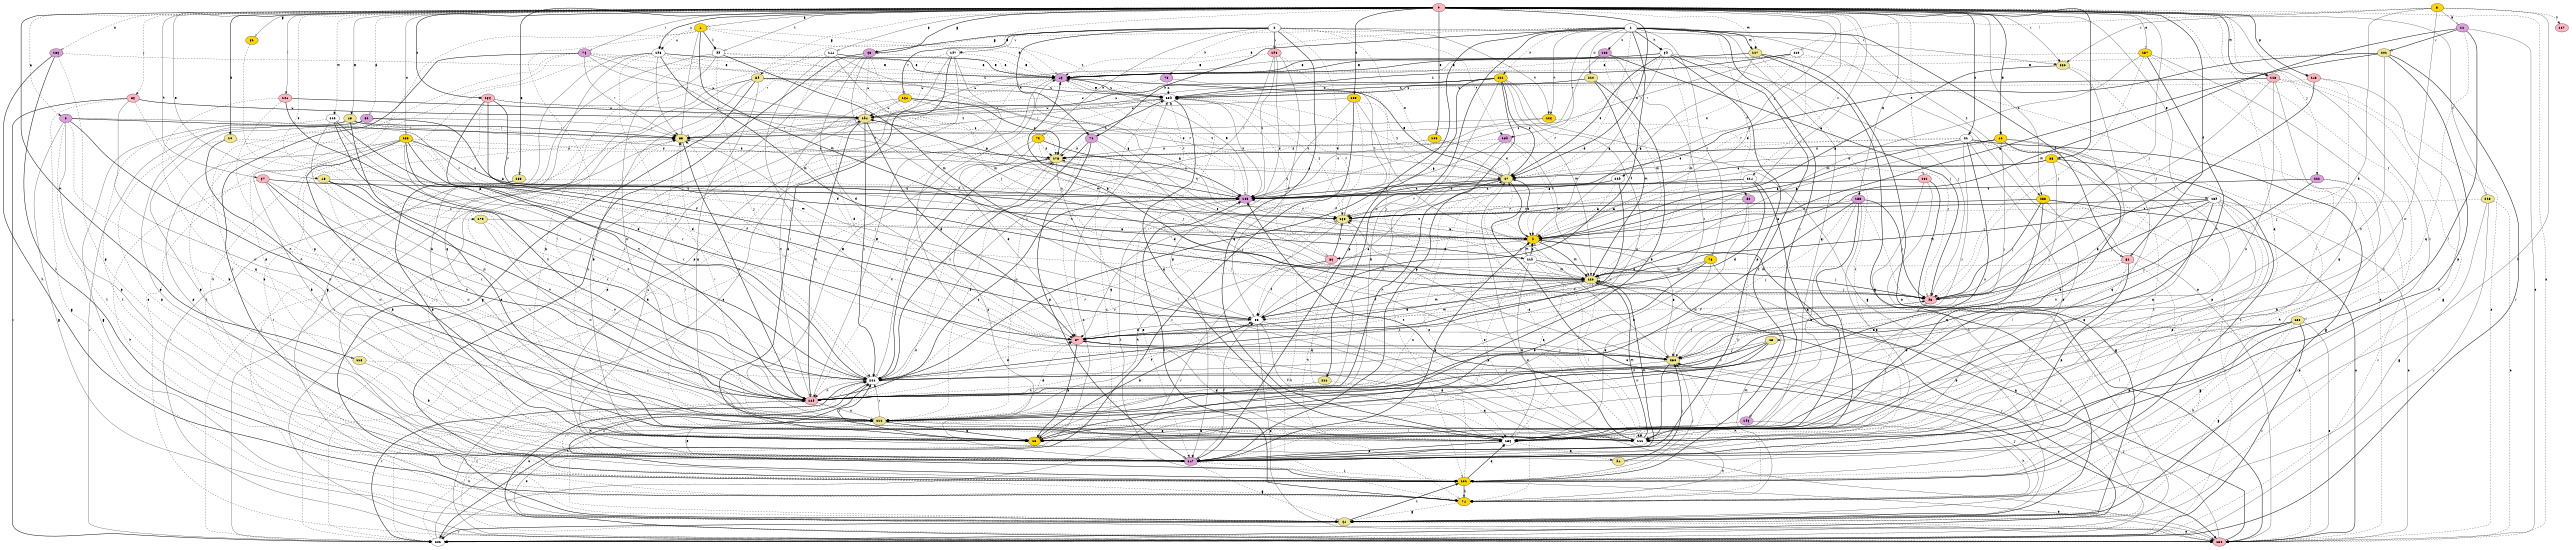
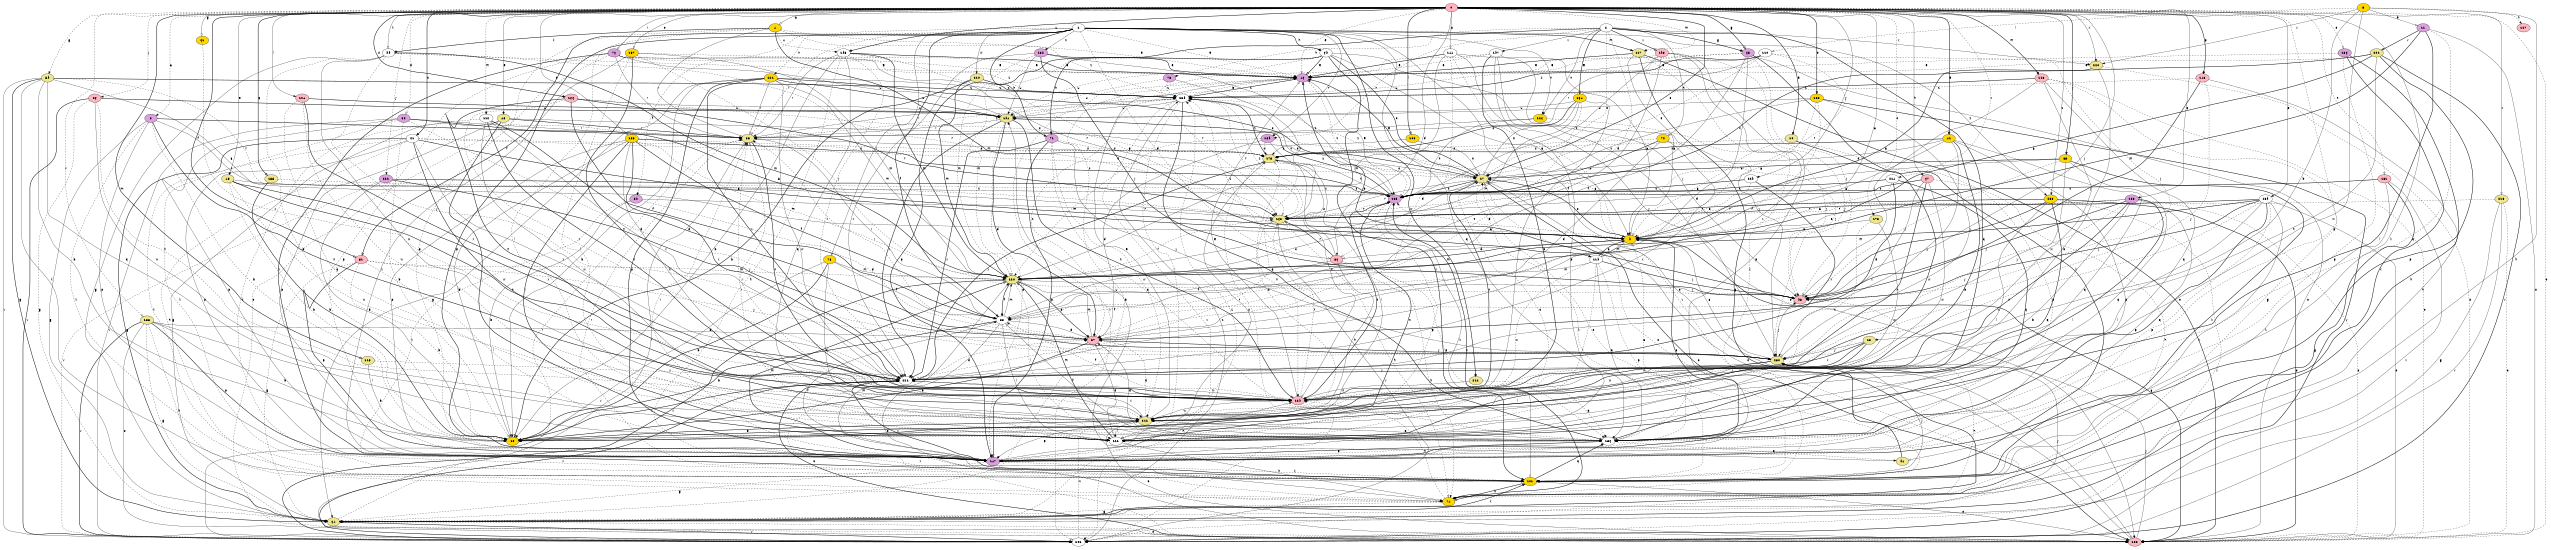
edge "159" -> "120": style solid -> dashed
edge "230" -> "165": removed, label "r"
node "196": removed
